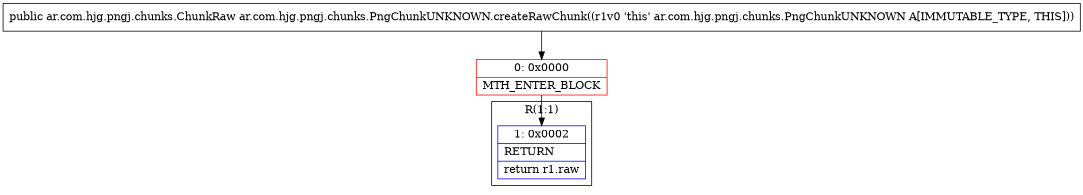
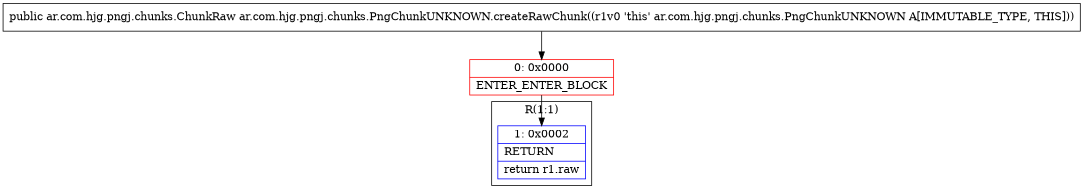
node "0: 0x0000": text "MTH_ENTER_BLOCK" -> "ENTER_ENTER_BLOCK"
